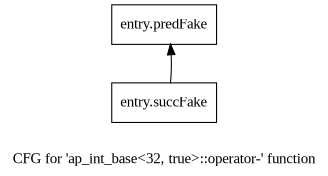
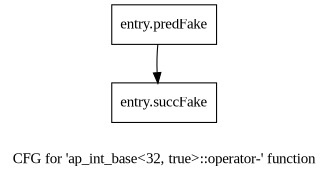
edge "entry.succFake" -> "entry.predFake": reversed
